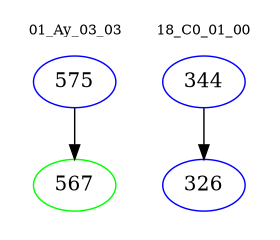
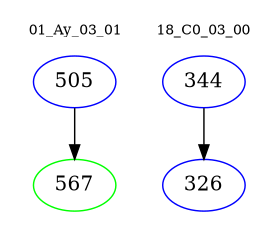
cluster "01_Ay_03_03": label "01_Ay_03_03" -> "01_Ay_03_01"
cluster "18_C0_01_00": label "18_C0_01_00" -> "18_C0_03_00"
node "575": label "575" -> "505"
